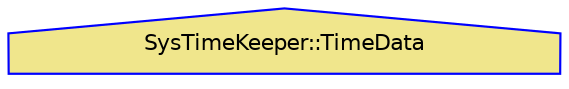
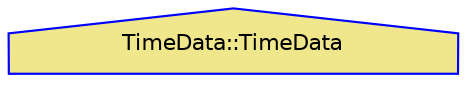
node "SysTimeKeeper::TimeData": label "SysTimeKeeper::TimeData" -> "TimeData::TimeData"
